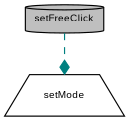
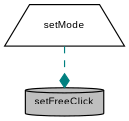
edge "setFreeClick" -> "setMode": reversed
